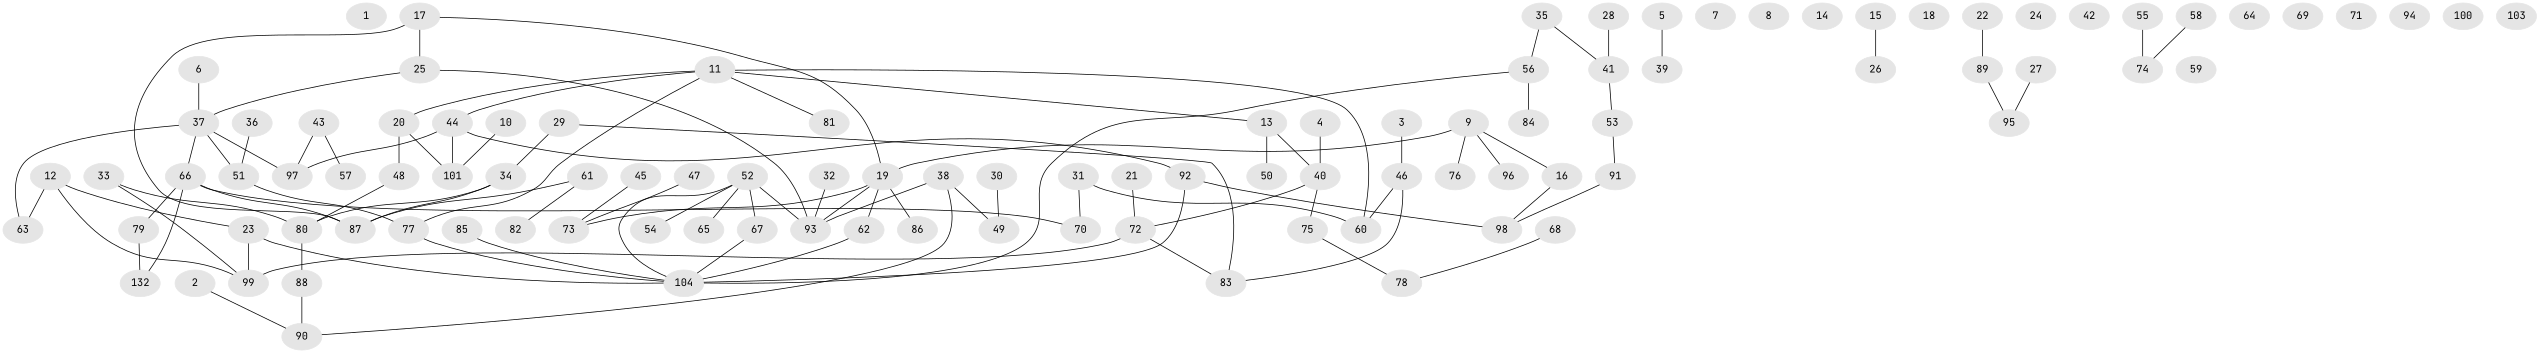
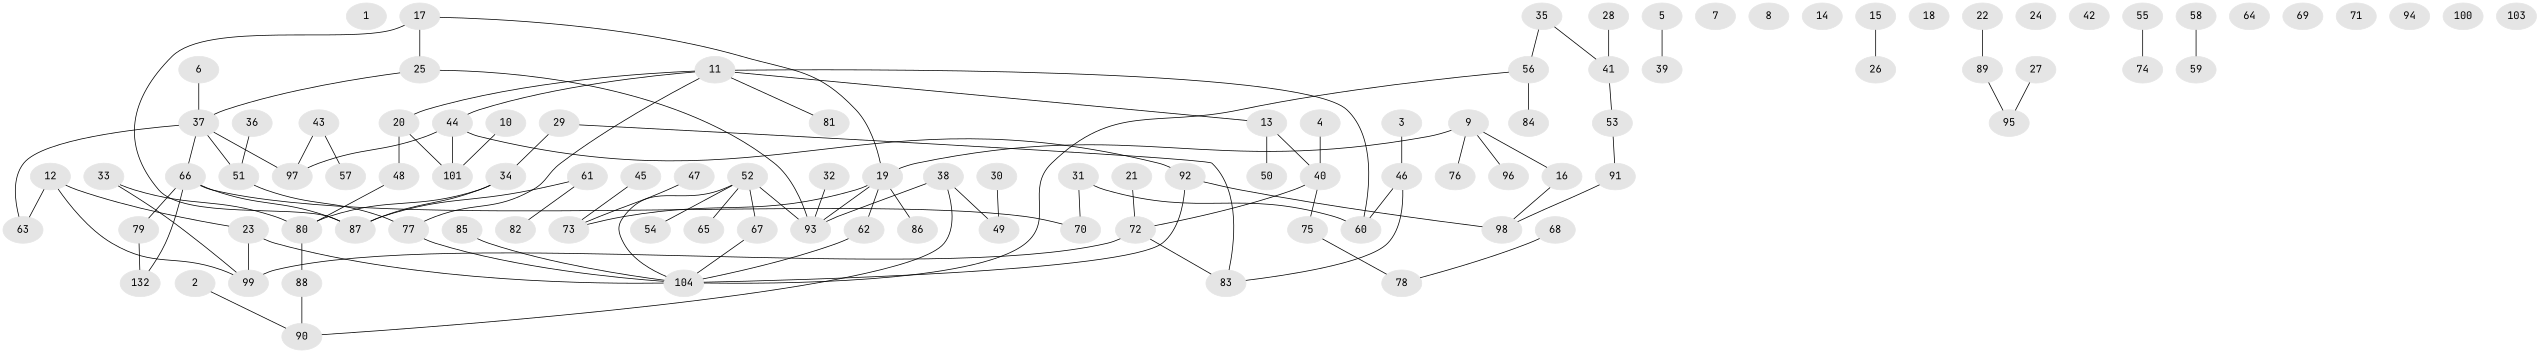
edge "58" -- "74": now "58" -- "59"
